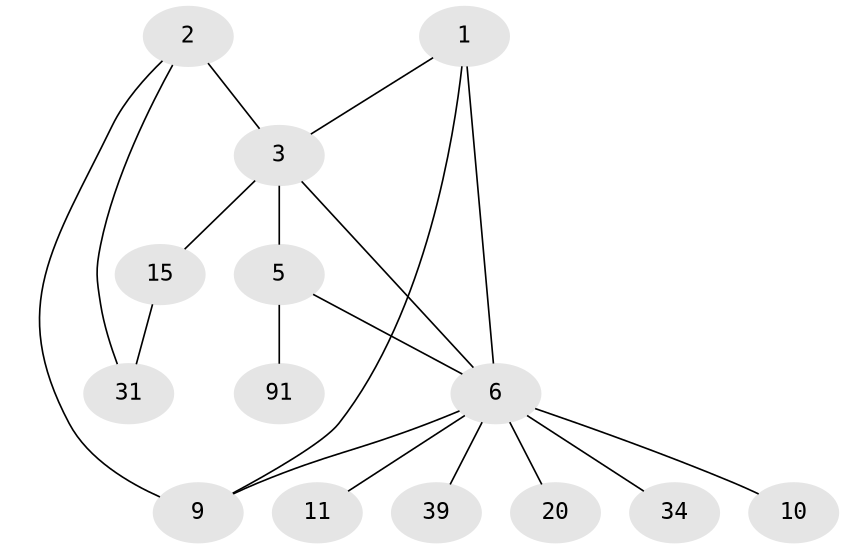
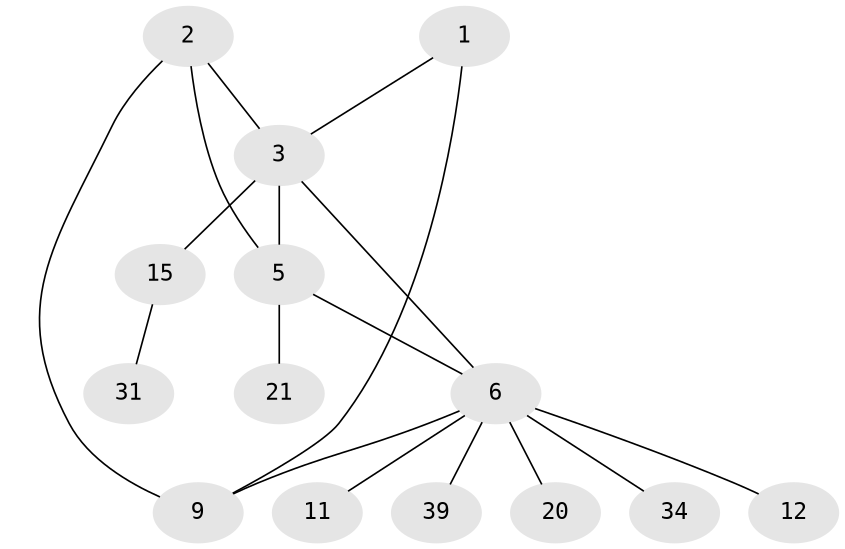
edge "2" -- "31": now "2" -- "5"
edge "1" -- "6": removed
node "91": label "91" -> "21"
node "10": label "10" -> "12"
